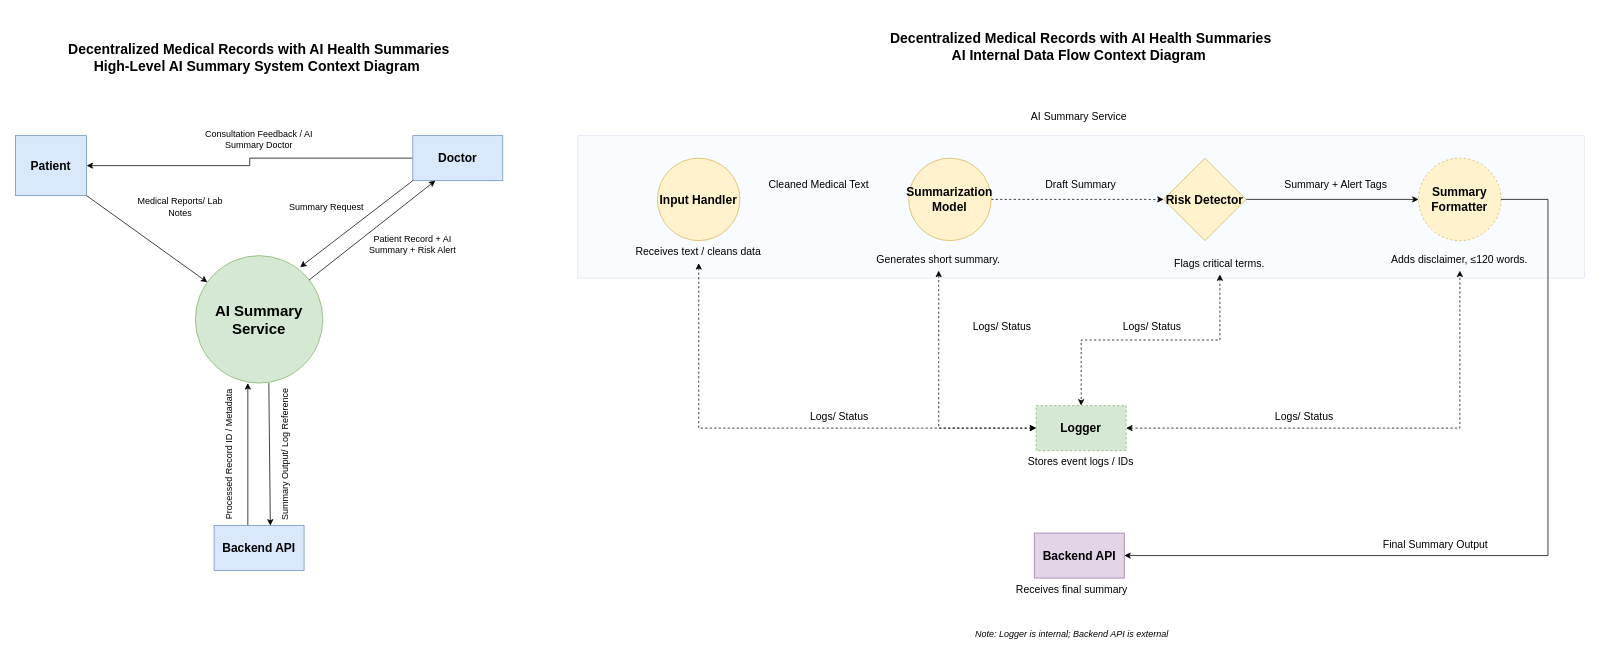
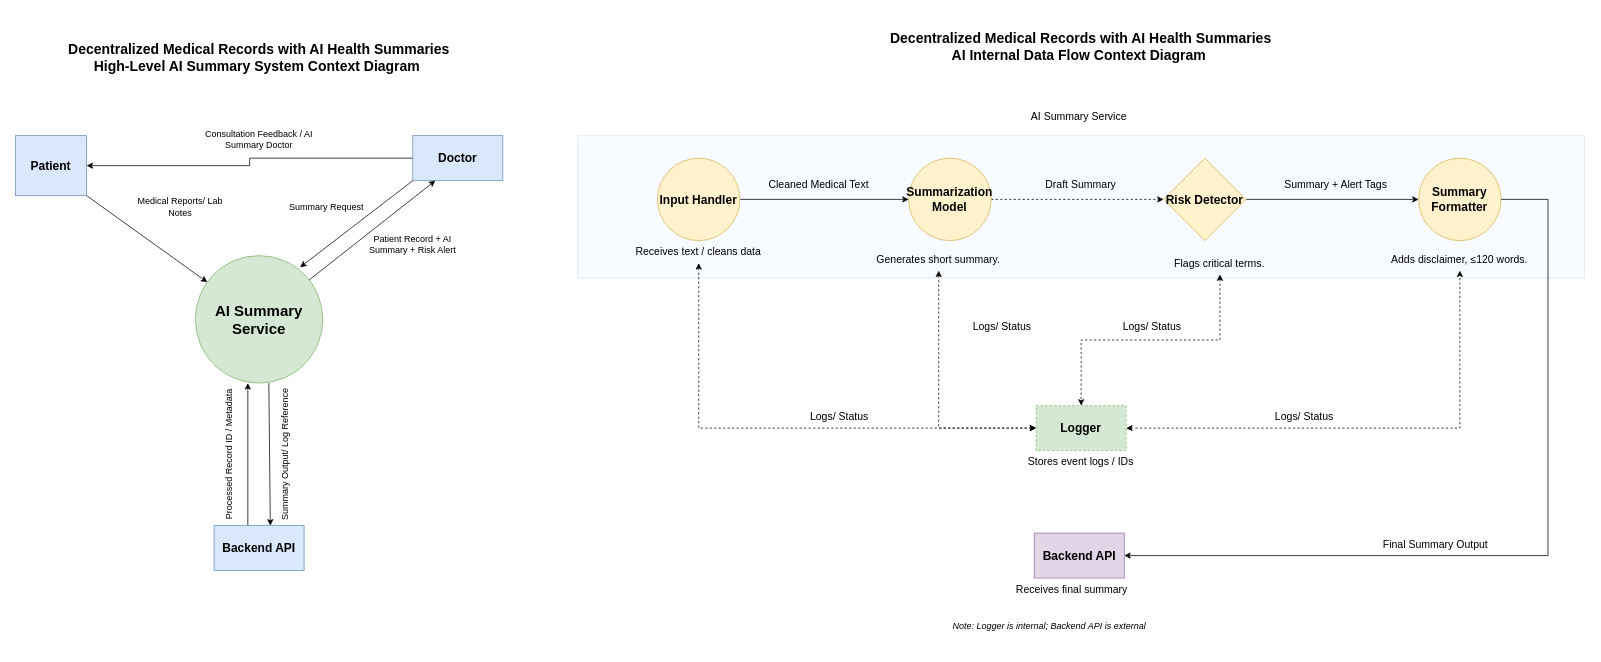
edge "Input Handler" -> "Summarization Model": added
node "Summary Formatter": style dashed -> solid
node "Note: Logger is internal; Backend API is external": moved (1072, 634) -> (1049, 627)
